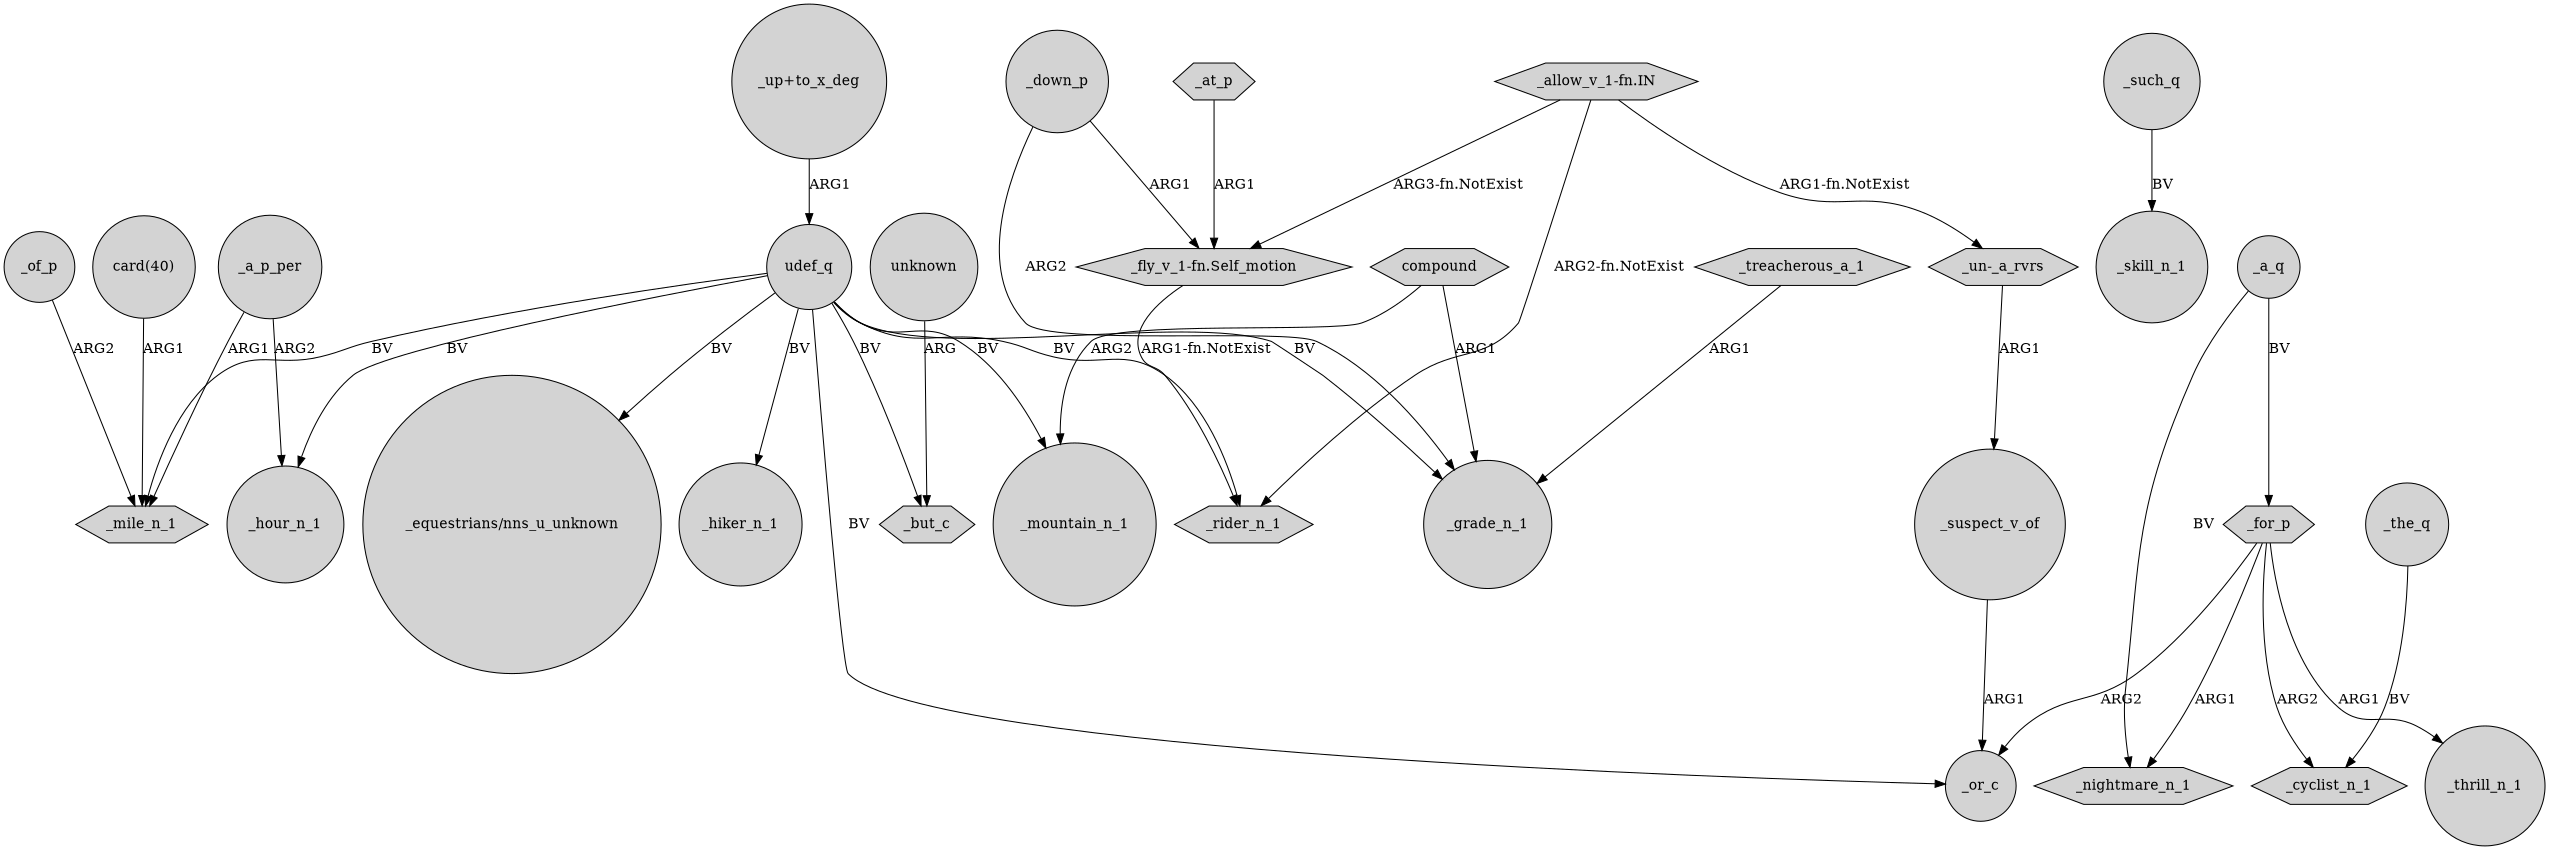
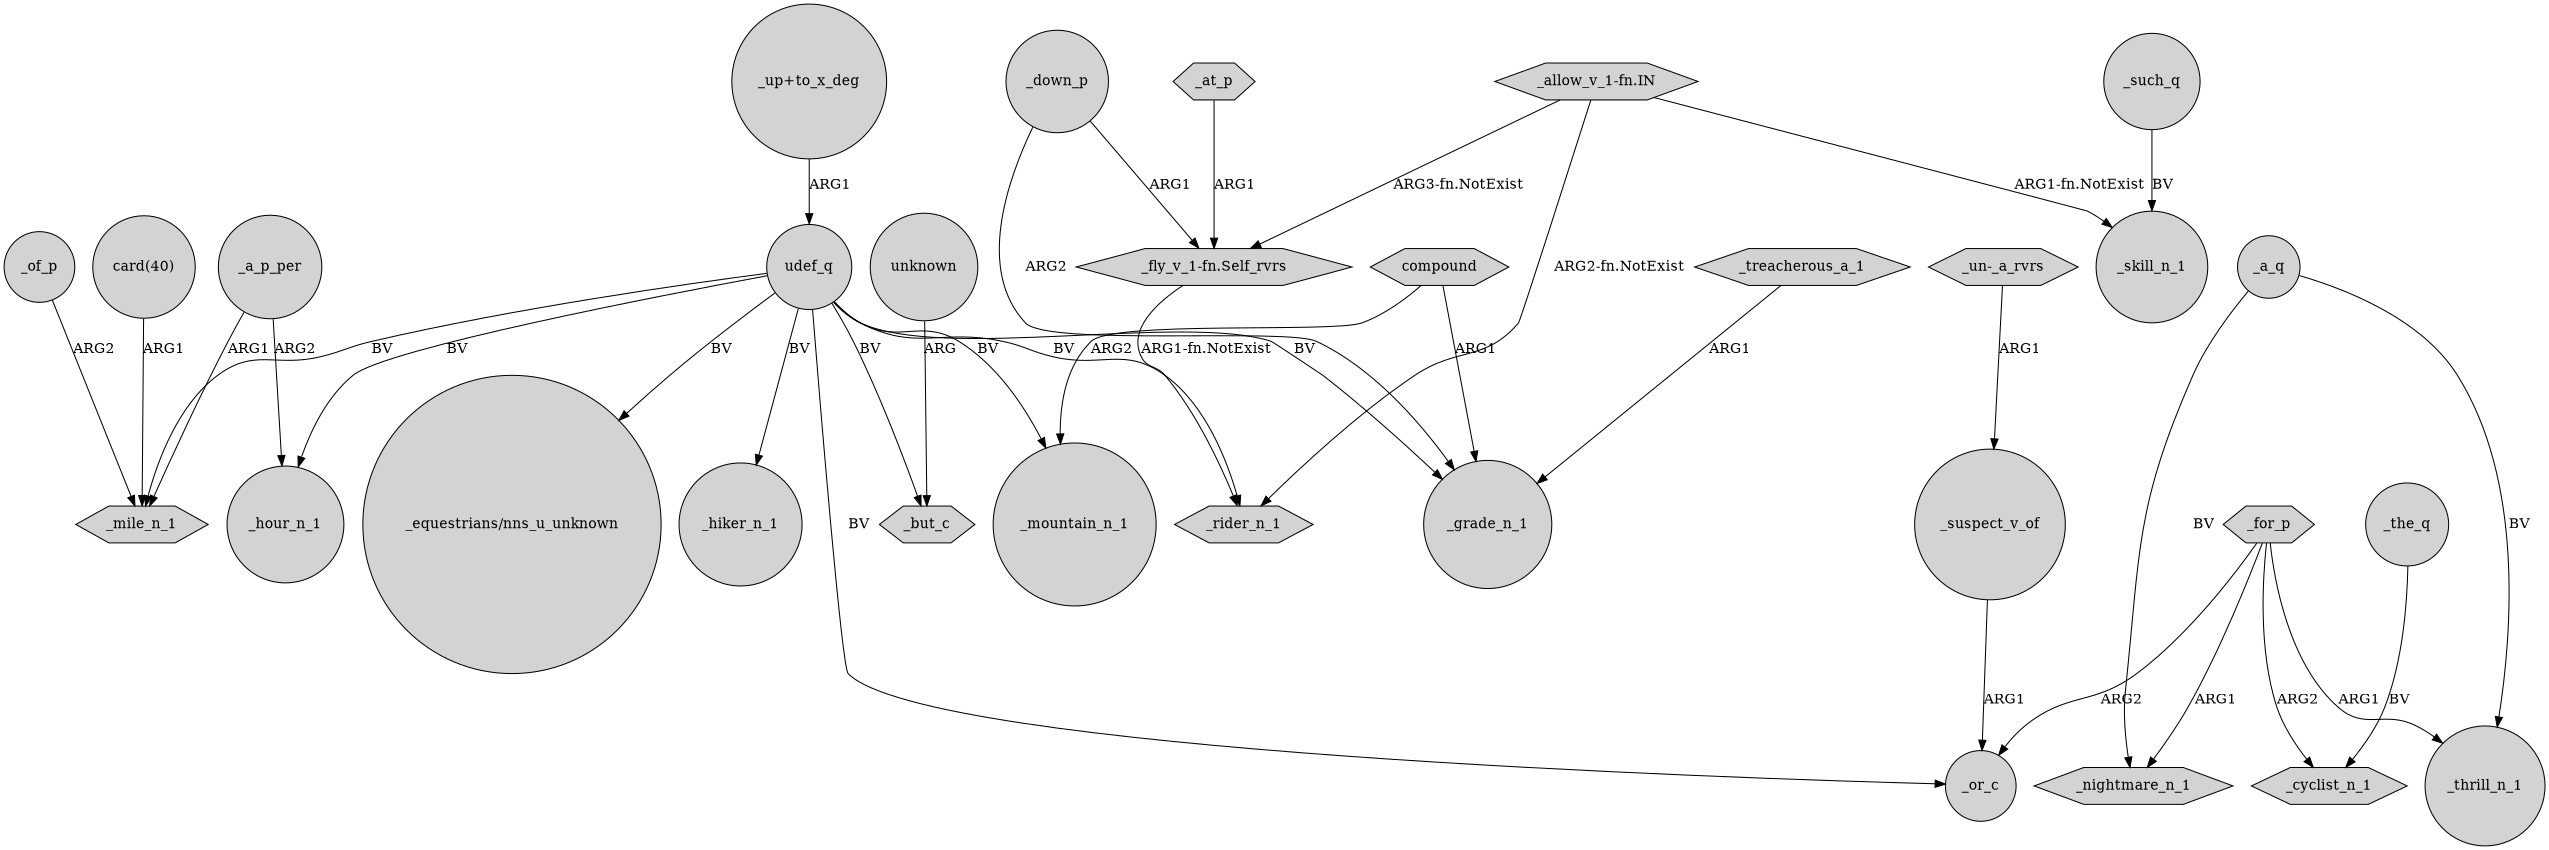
edge "_allow_v_1-fn.IN" -> "_un-_a_rvrs": now "_allow_v_1-fn.IN" -> "_skill_n_1"
node "_fly_v_1-fn.Self_motion": label "_fly_v_1-fn.Self_motion" -> "_fly_v_1-fn.Self_rvrs"
edge "_a_q" -> "_for_p": now "_a_q" -> "_thrill_n_1"
